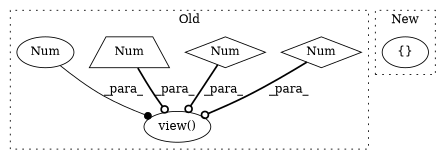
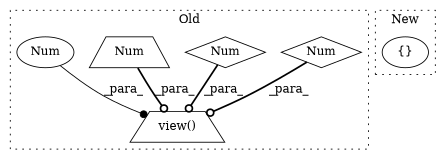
node "view()": shape ellipse -> trapezium
